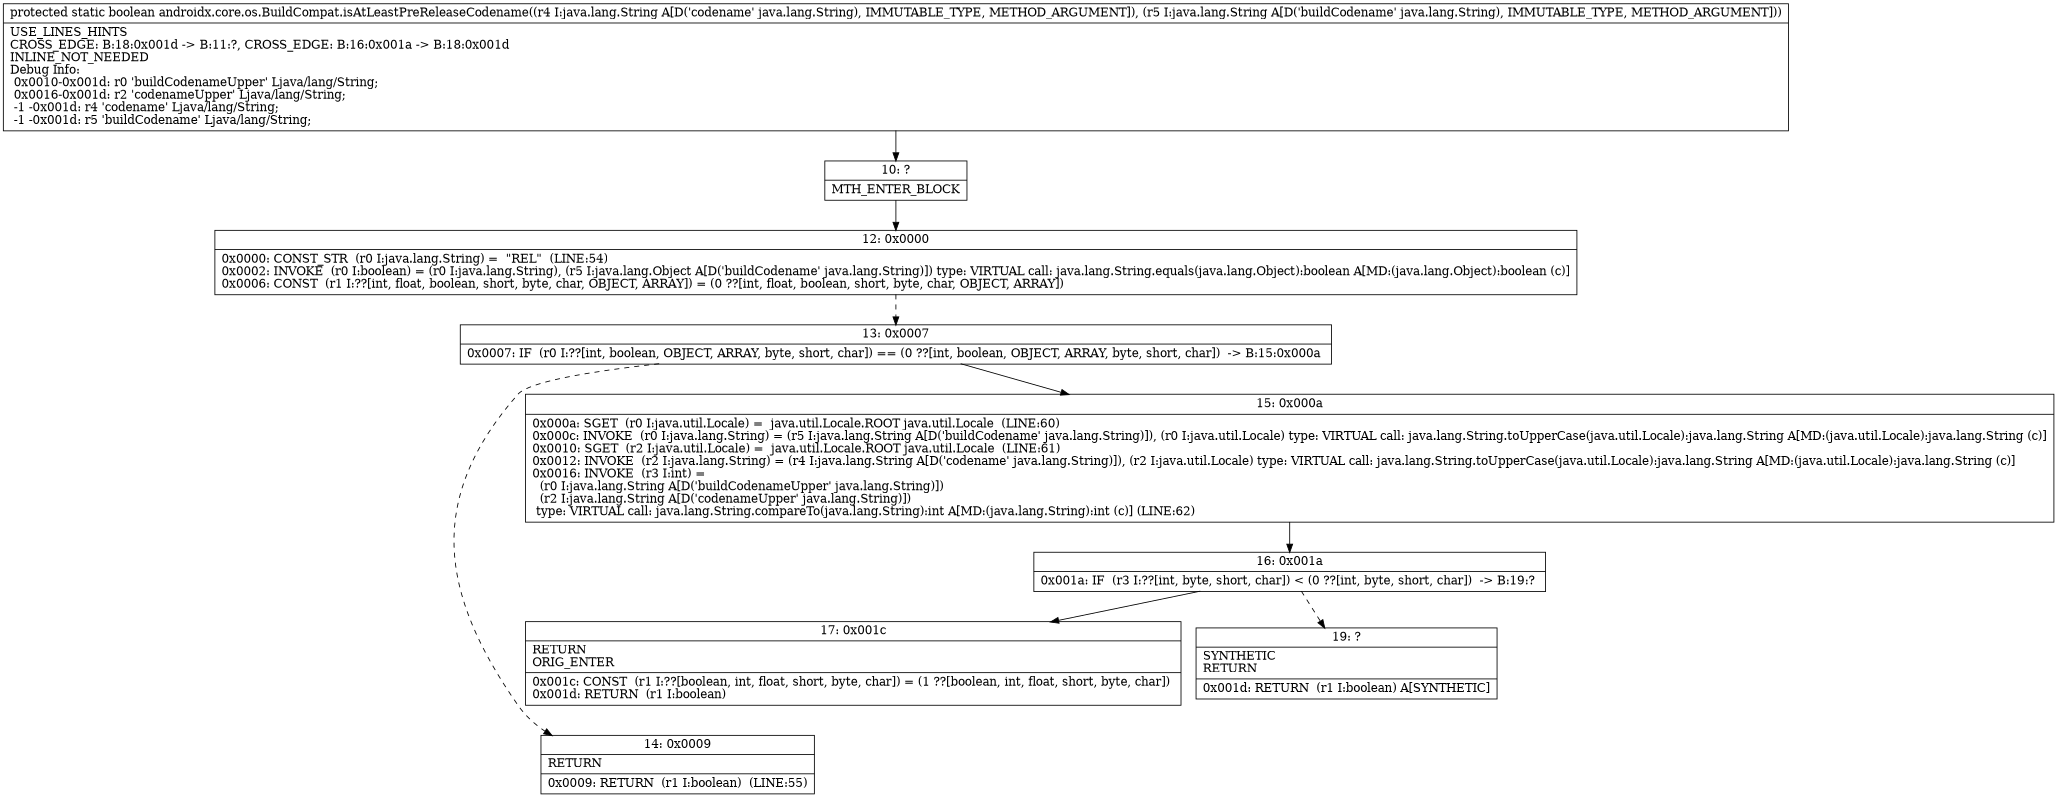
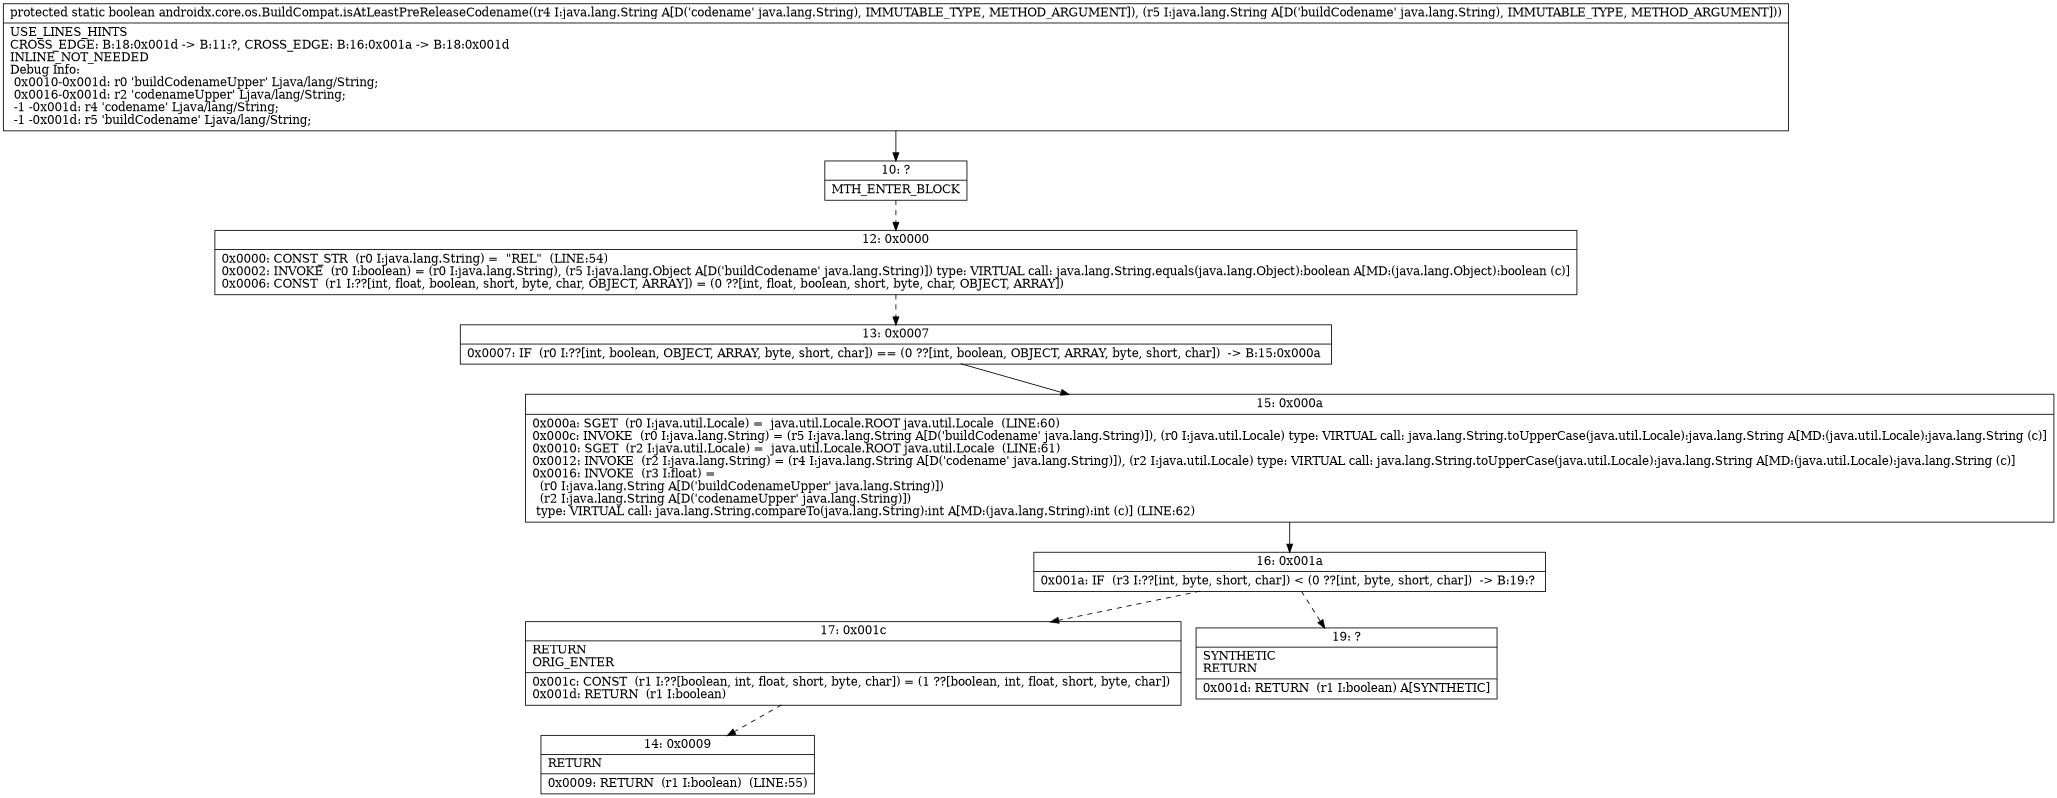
edge "10: ?" -> "12: 0x0000": style solid -> dashed
node "15: 0x000a": text "0x0016: INVOKE  (r3 I:int) =" -> "0x0016: INVOKE  (r3 I:float) ="
edge "13: 0x0007" -> "14: 0x0009": now "17: 0x001c" -> "14: 0x0009"
edge "16: 0x001a" -> "17: 0x001c": style solid -> dashed
